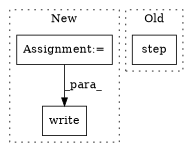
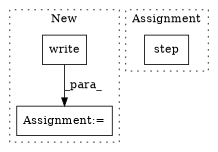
cluster "Old": label "Old" -> "Assignment"
edge "Assignment:=" -> "write": reversed
